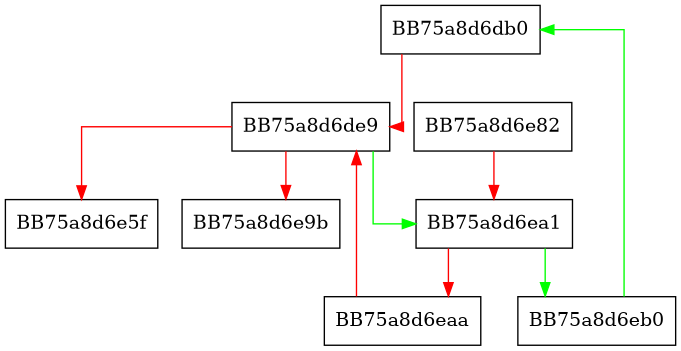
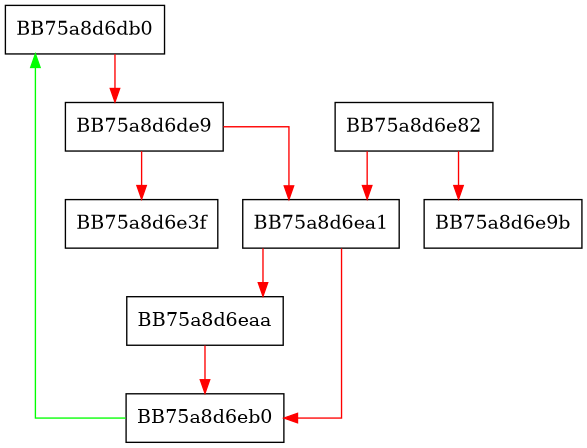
edge "BB75a8d6de9" -> "BB75a8d6e9b": now "BB75a8d6e82" -> "BB75a8d6e9b"
edge "BB75a8d6de9" -> "BB75a8d6ea1": color green -> red
node "BB75a8d6e5f": label "BB75a8d6e5f" -> "BB75a8d6e3f"
edge "BB75a8d6eaa" -> "BB75a8d6de9": now "BB75a8d6eaa" -> "BB75a8d6eb0"
edge "BB75a8d6ea1" -> "BB75a8d6eb0": color green -> red
